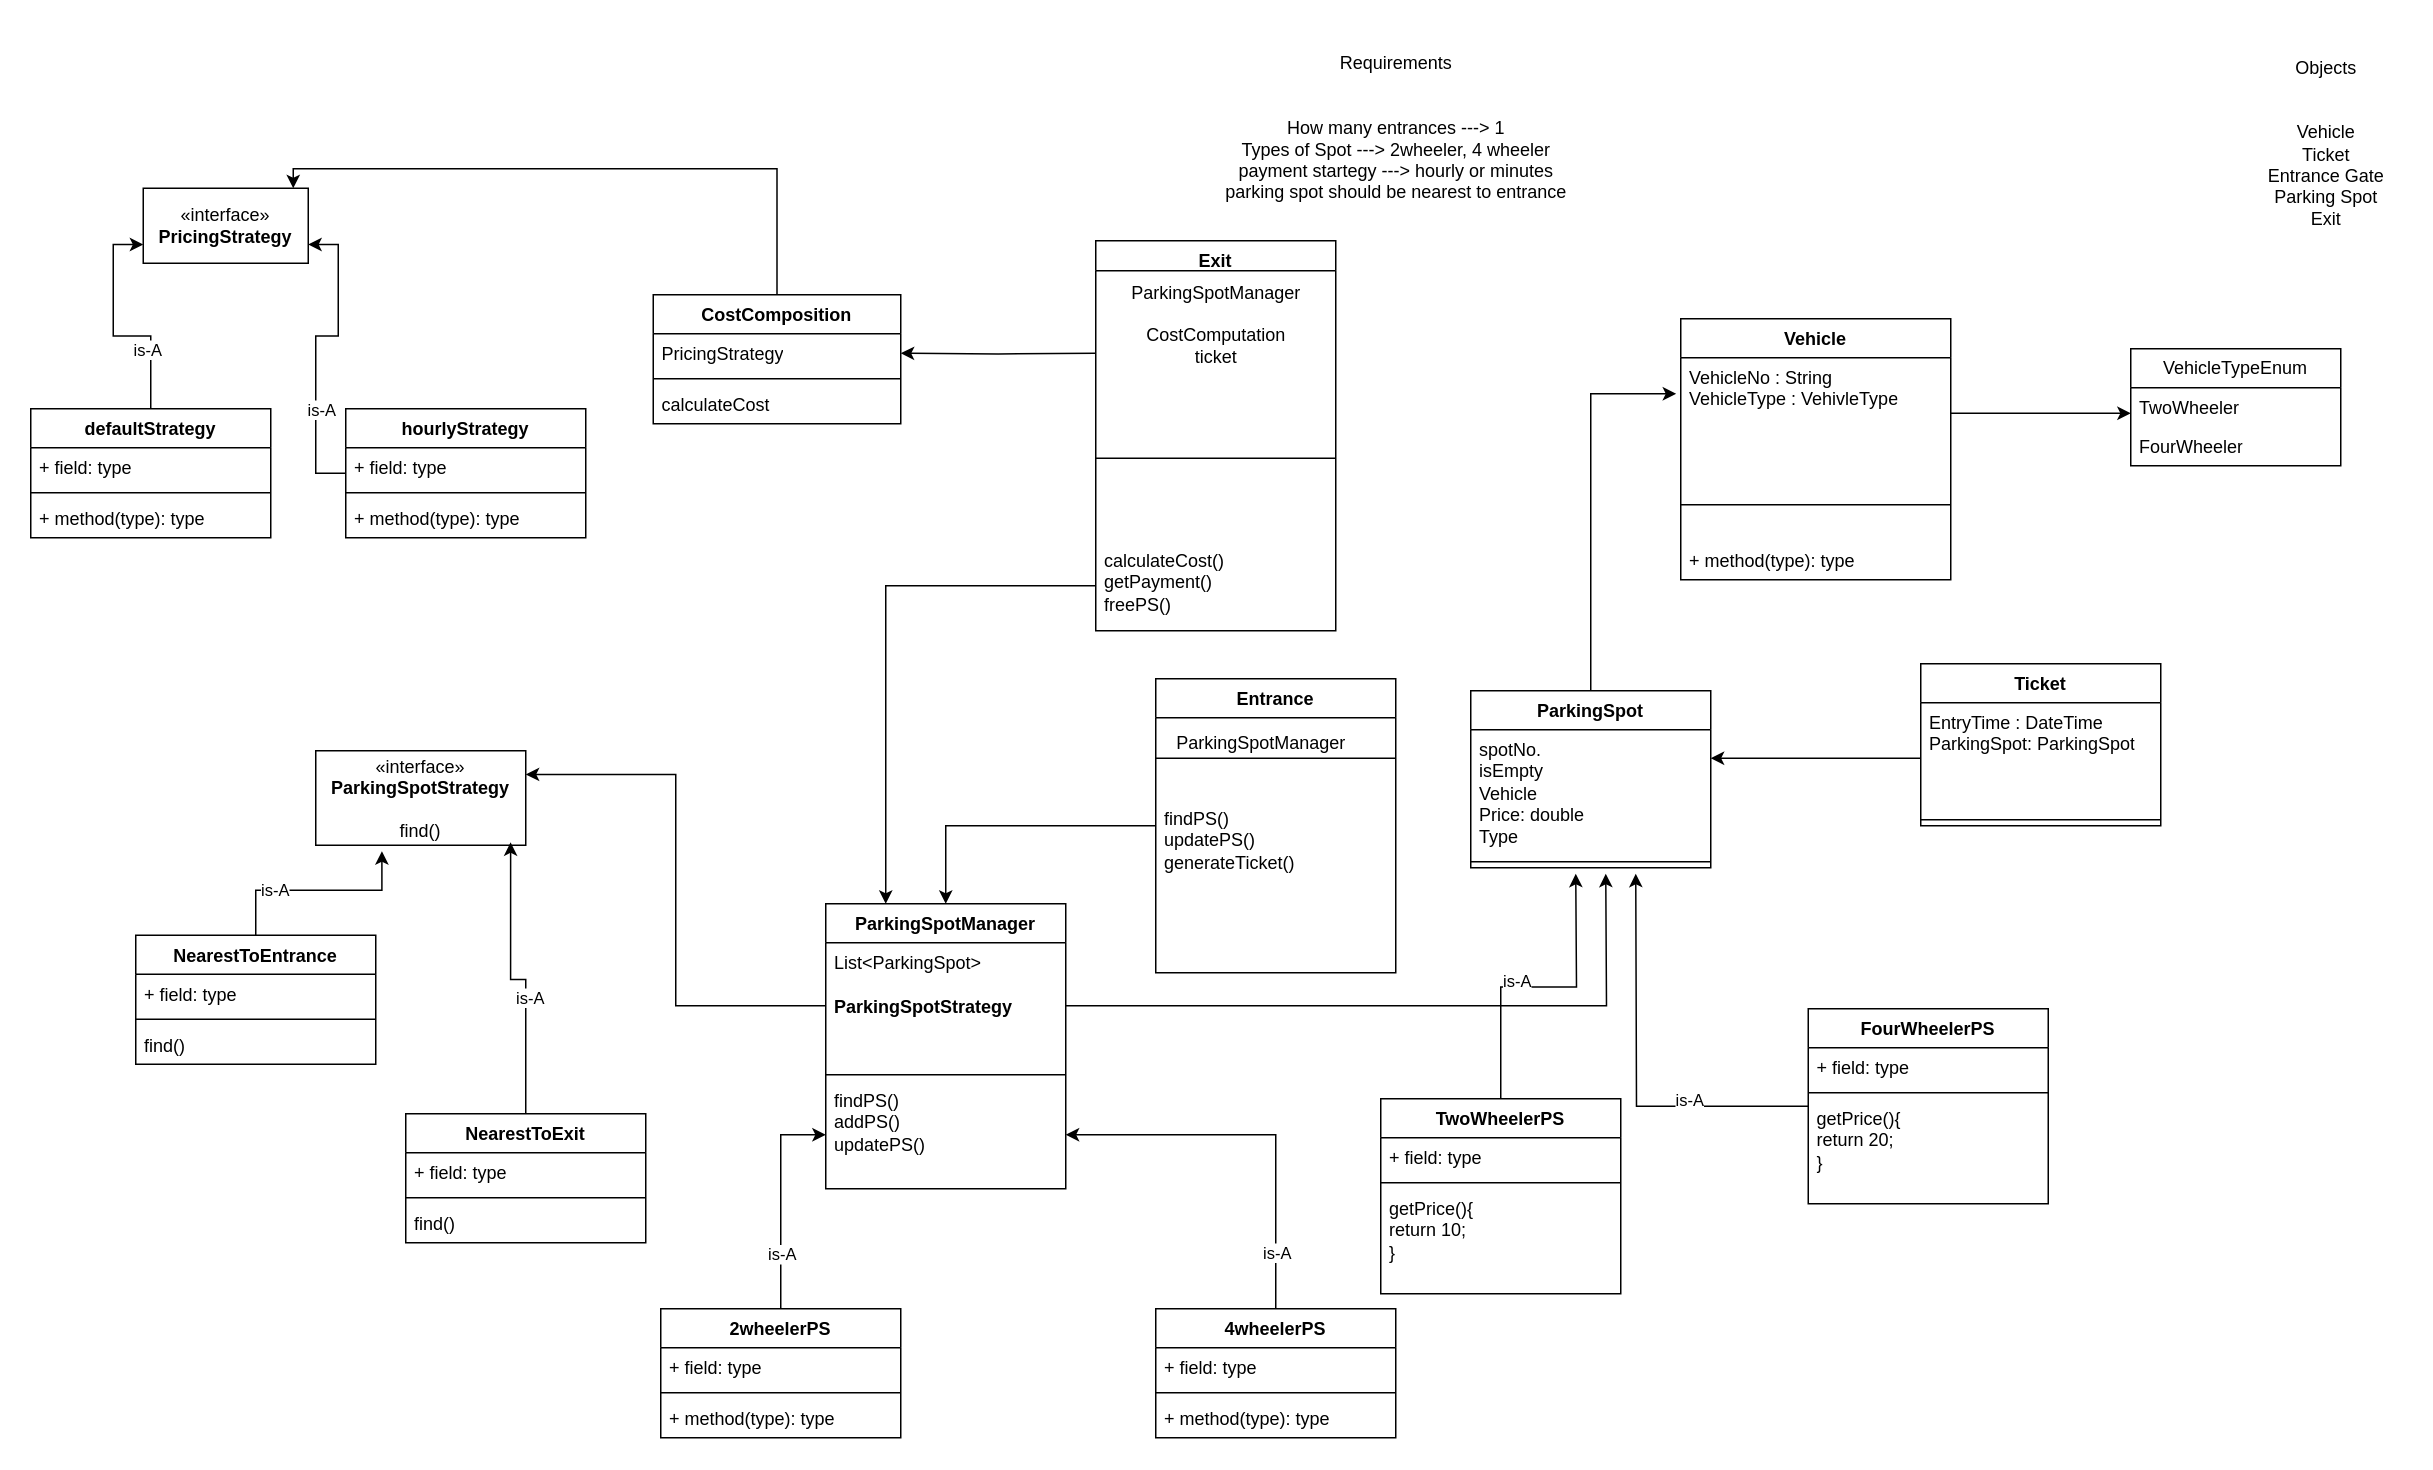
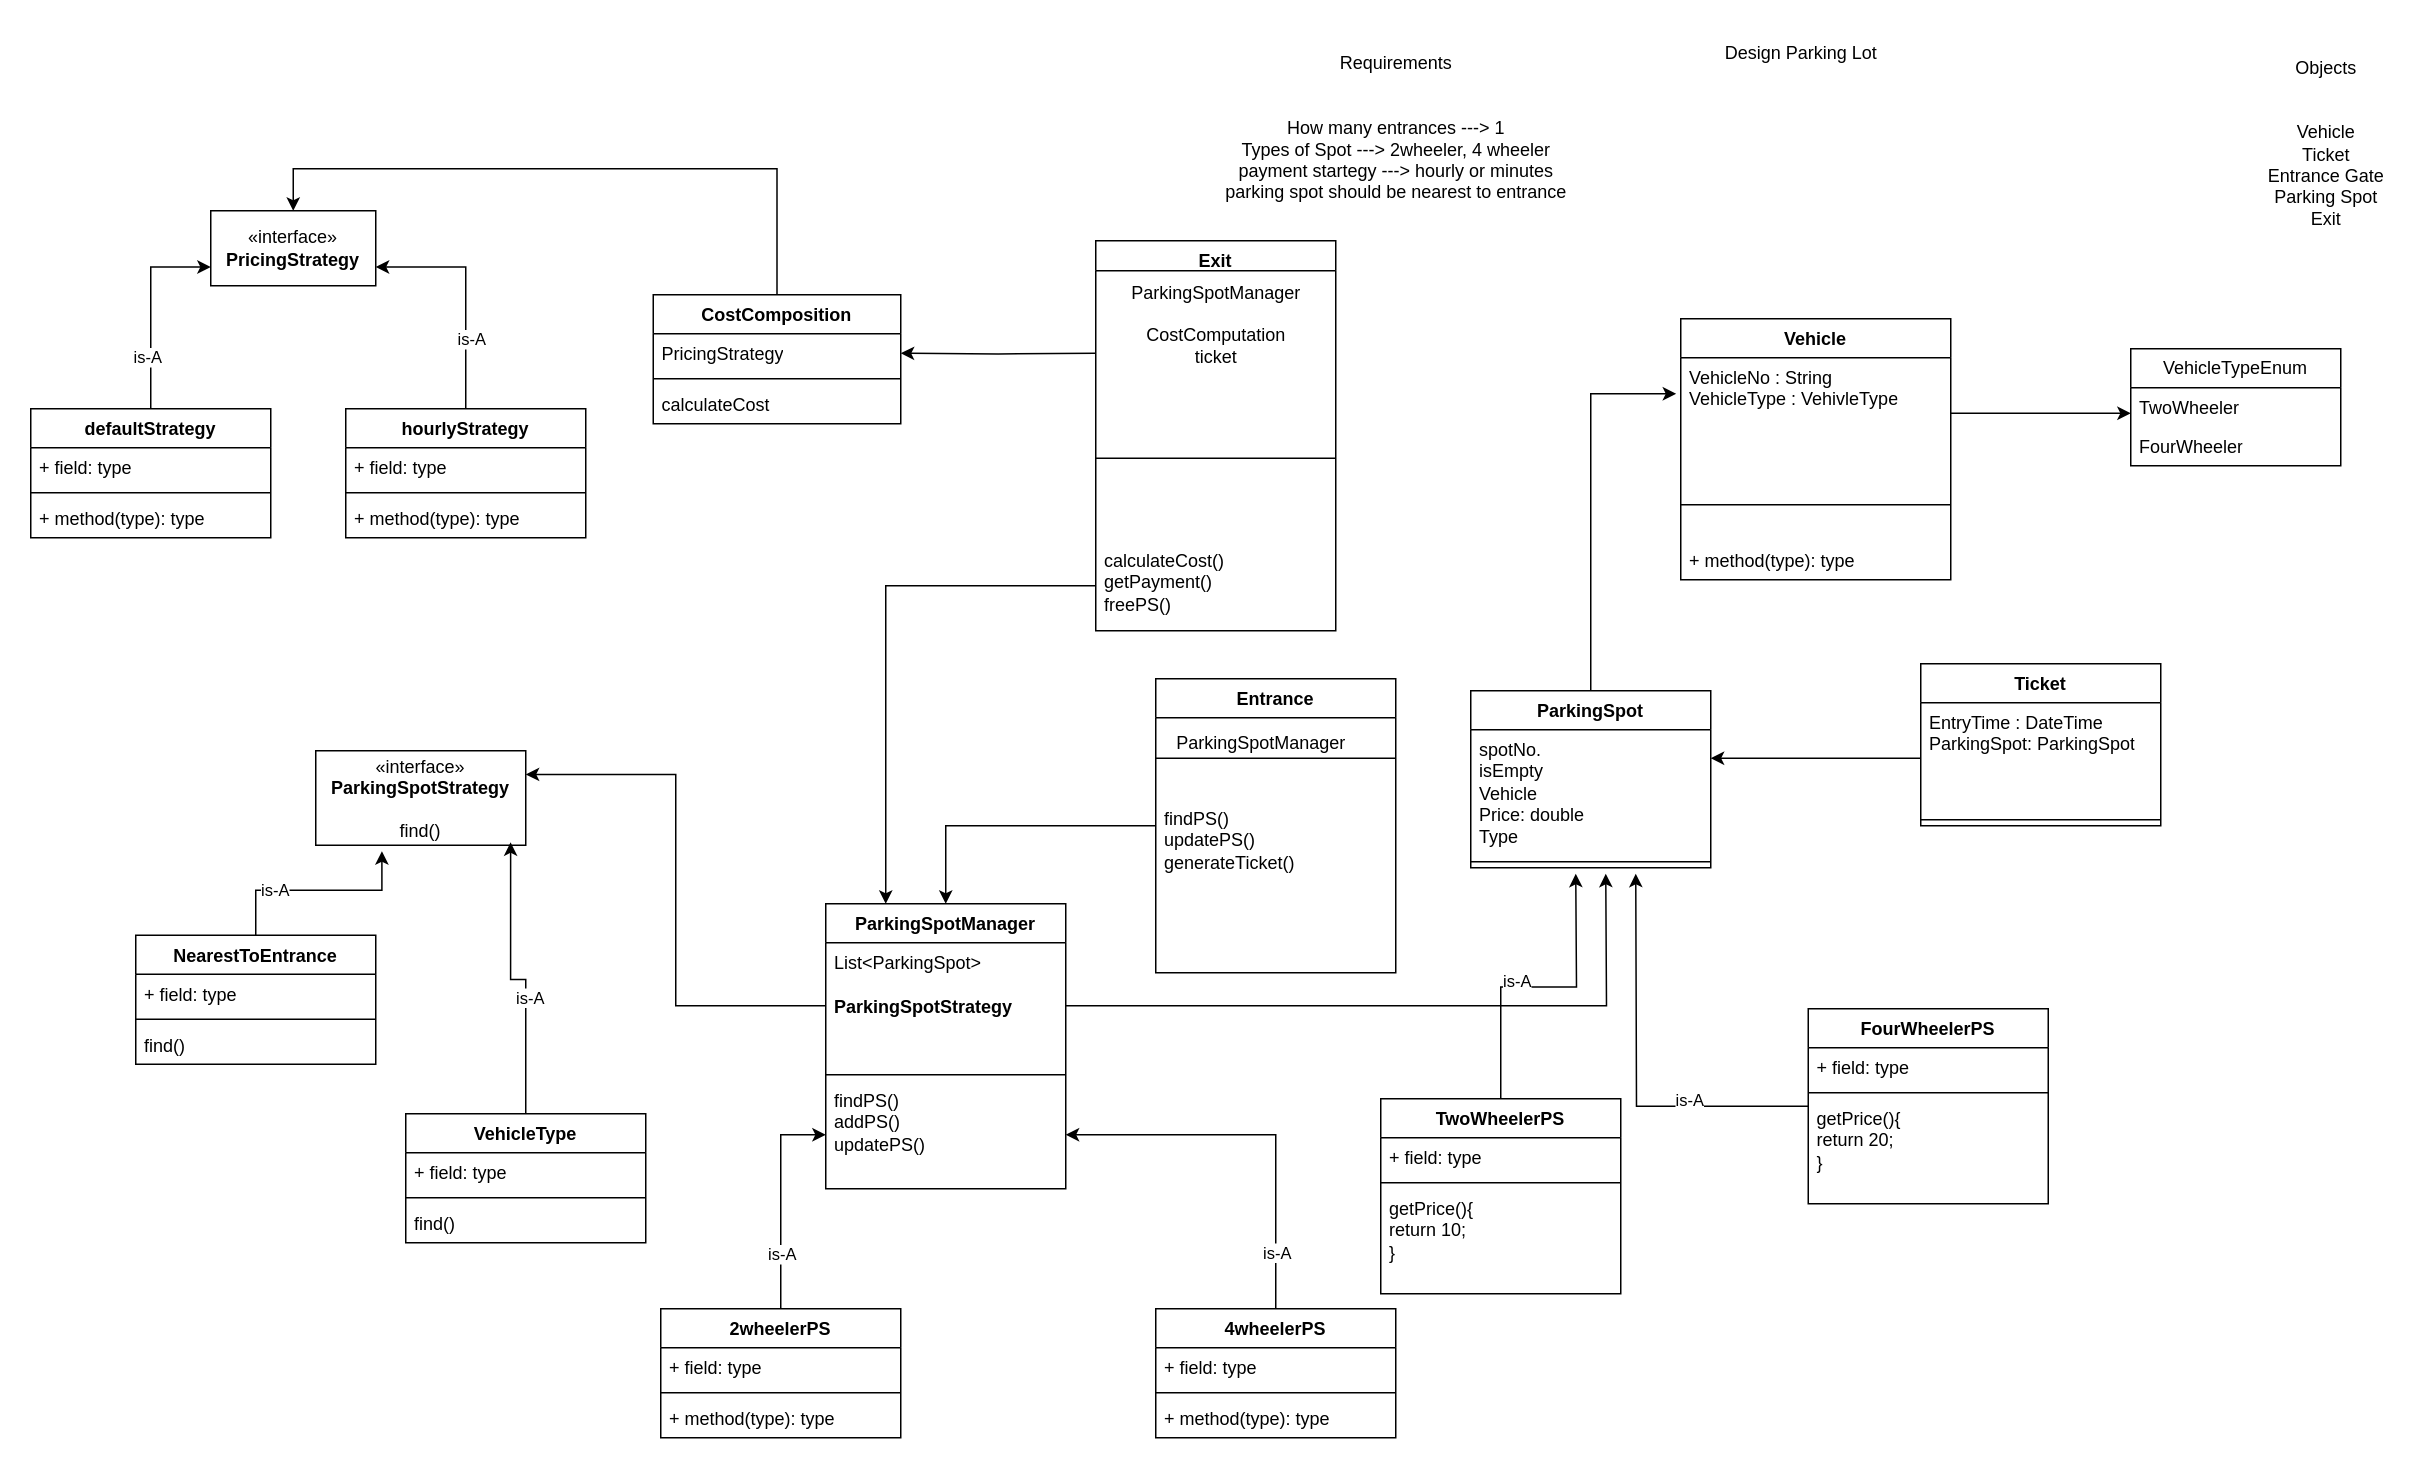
node "Design Parking Lot": added
node "«interface» PricingStrategy": moved (226, 226) -> (293, 248)
node "NearestToExit": label "NearestToExit" -> "VehicleType"
